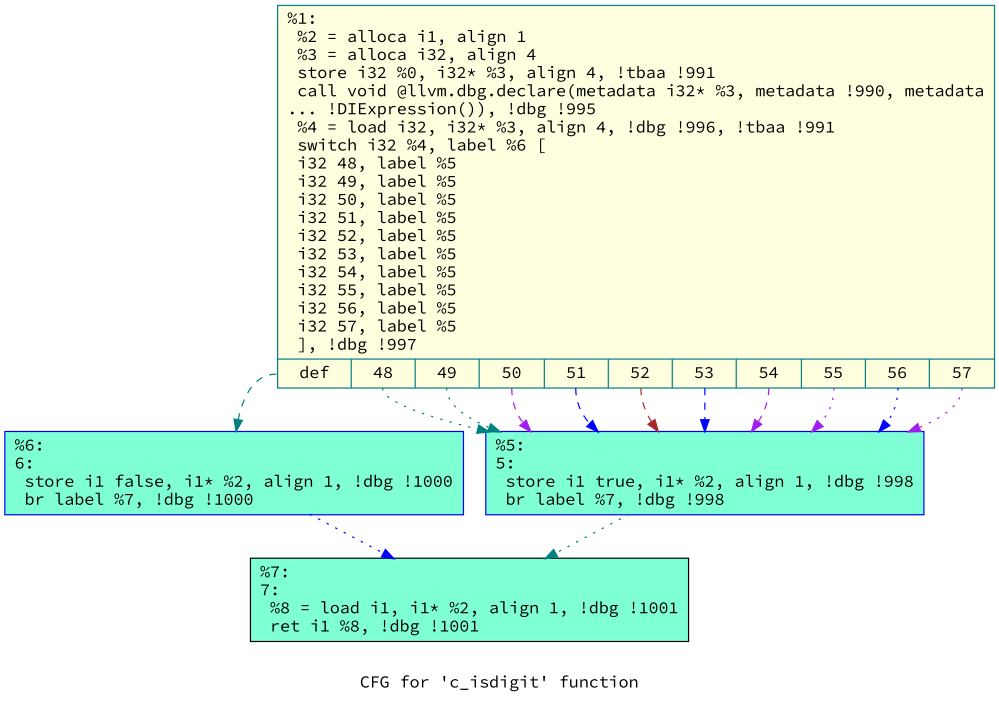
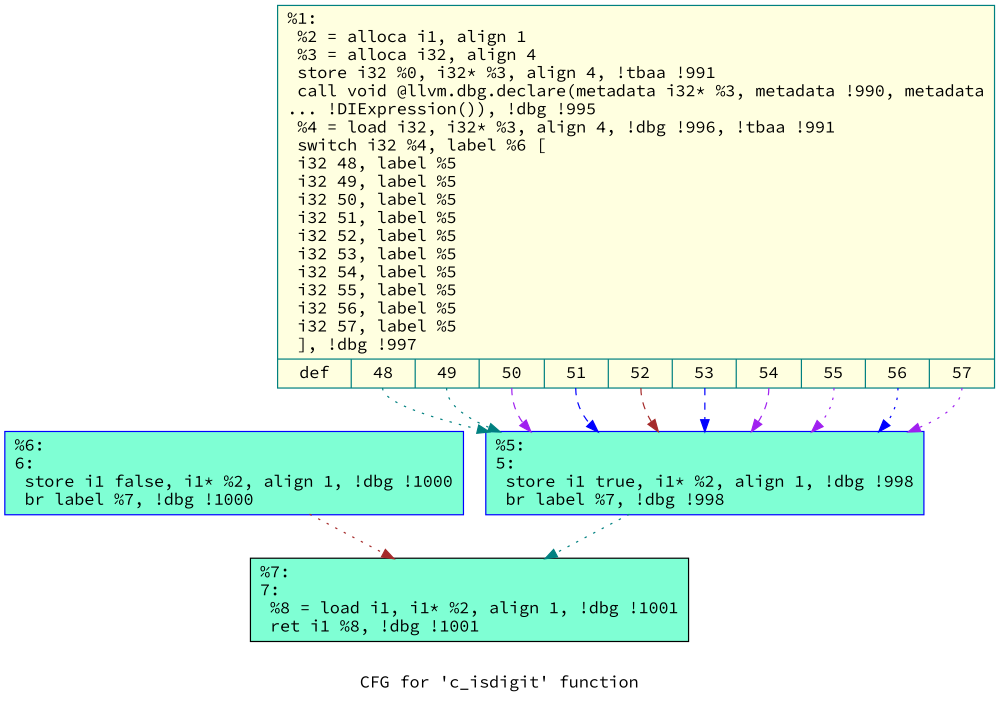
edge "%1:" -> "%6:": removed
edge "%6:" -> "%7:": color blue -> brown
